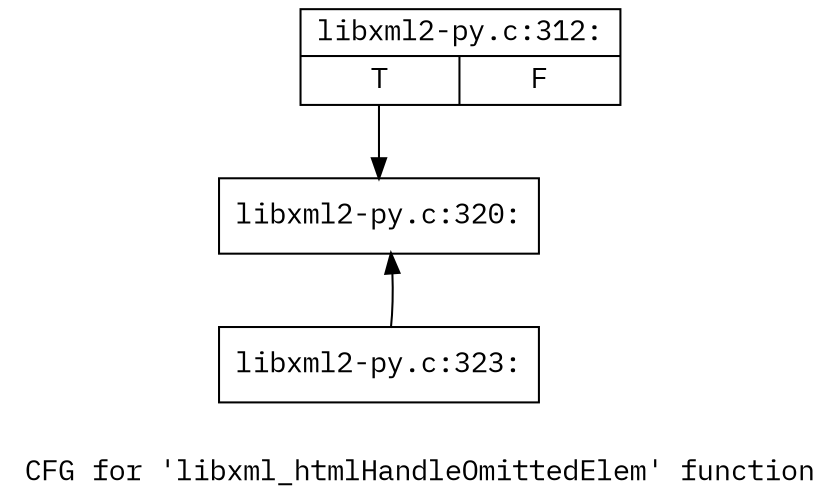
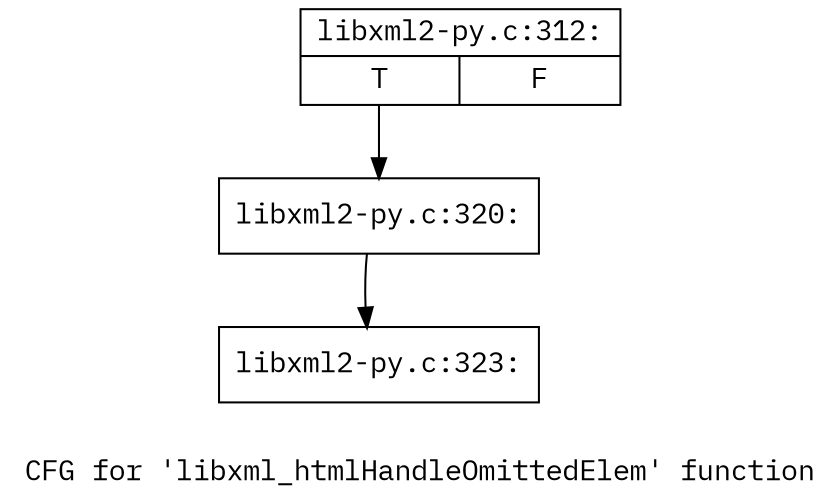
edge "libxml2-py.c:323:" -> "libxml2-py.c:320:": reversed
